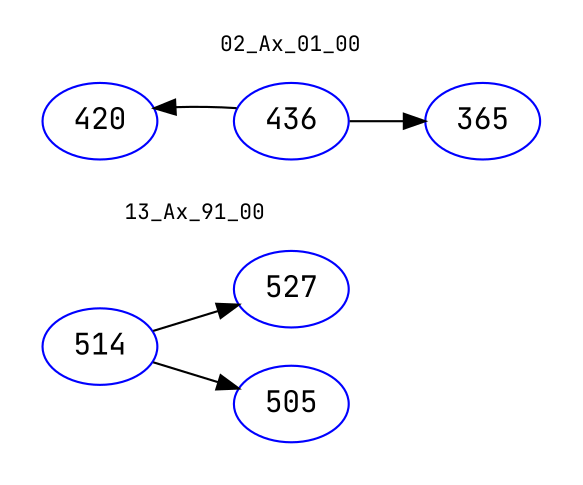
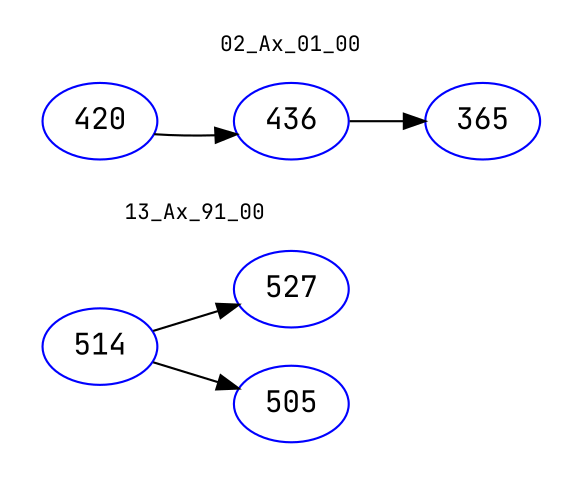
edge "436" -> "420": reversed
